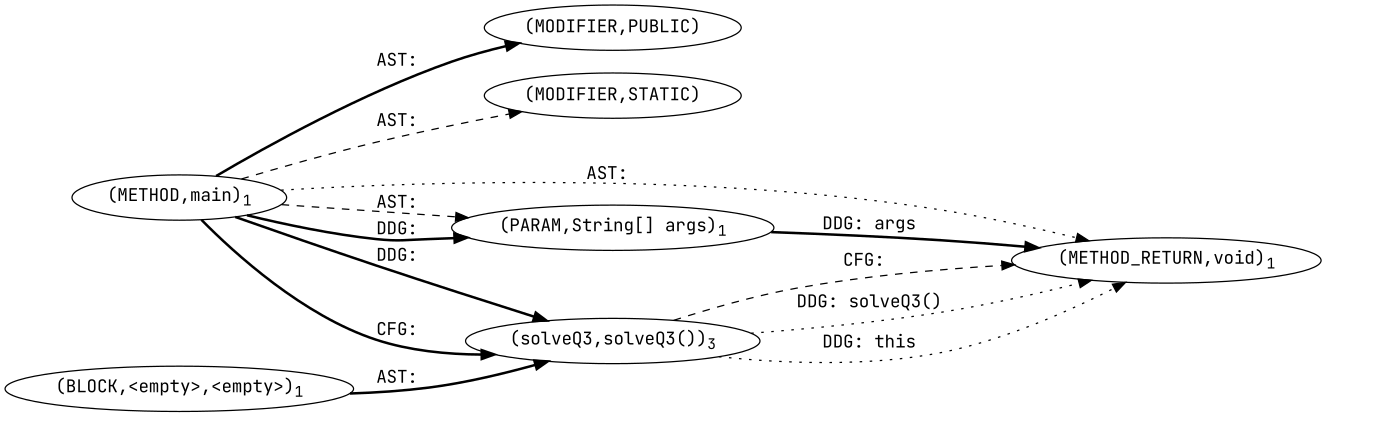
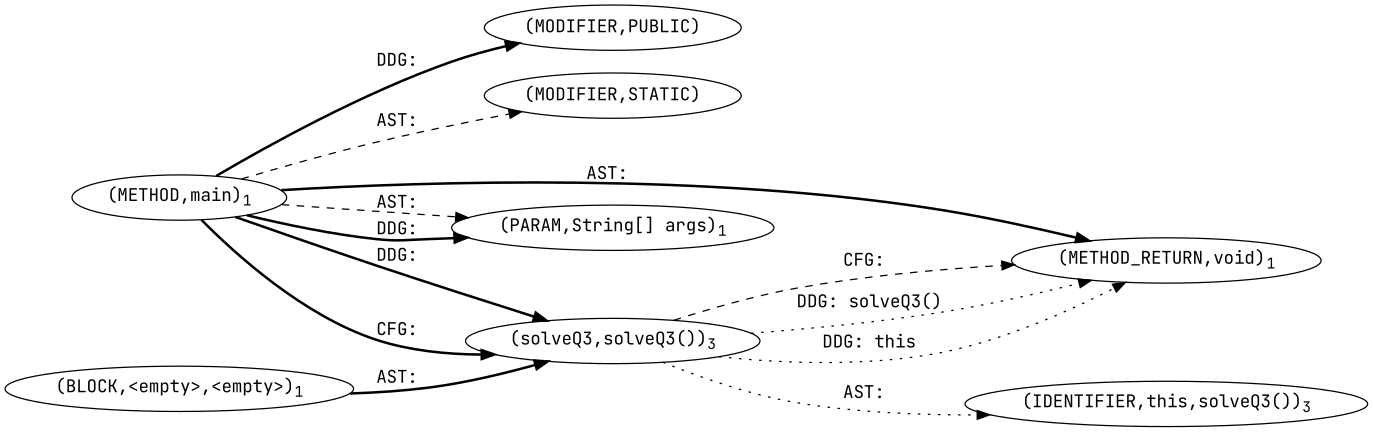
edge "(METHOD,main)" -> "(MODIFIER,PUBLIC)": label "AST: " -> "DDG: "
edge "(METHOD,main)" -> "(METHOD_RETURN,void)": style dotted -> bold
edge "(PARAM,String[] args)" -> "(METHOD_RETURN,void)": removed, label "DDG: args"
node "(IDENTIFIER,this,solveQ3())": added
